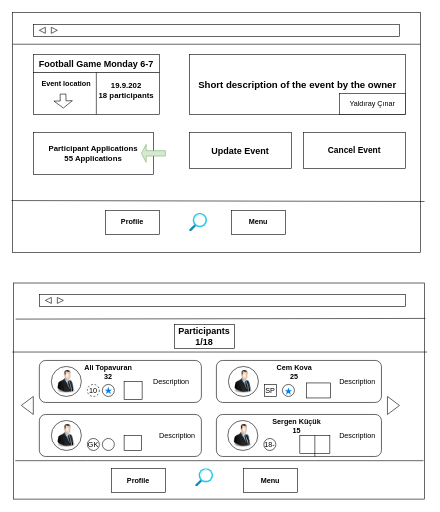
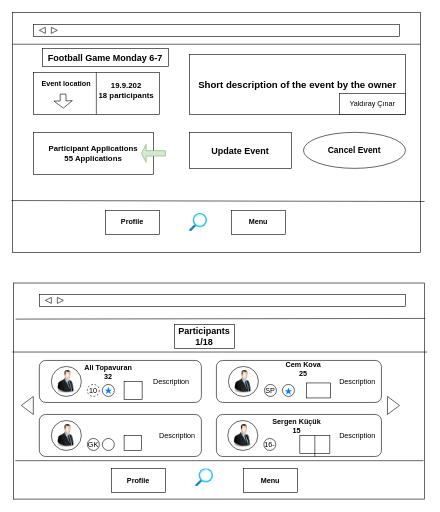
node "Football Game Monday 6-7": moved (96, 63) -> (105, 57)
node "Cancel Event": shape rectangle -> ellipse
node "Cem Kova 25": moved (294, 372) -> (303, 369)
node "SP": shape rectangle -> ellipse
node "18-": label "18-" -> "16-"
